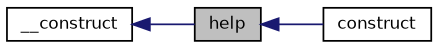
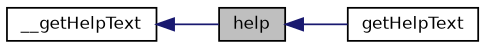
node "__construct": label "__construct" -> "__getHelpText"
node "construct": label "construct" -> "getHelpText"
